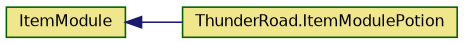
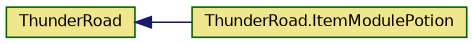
node "ItemModule": label "ItemModule" -> "ThunderRoad"
